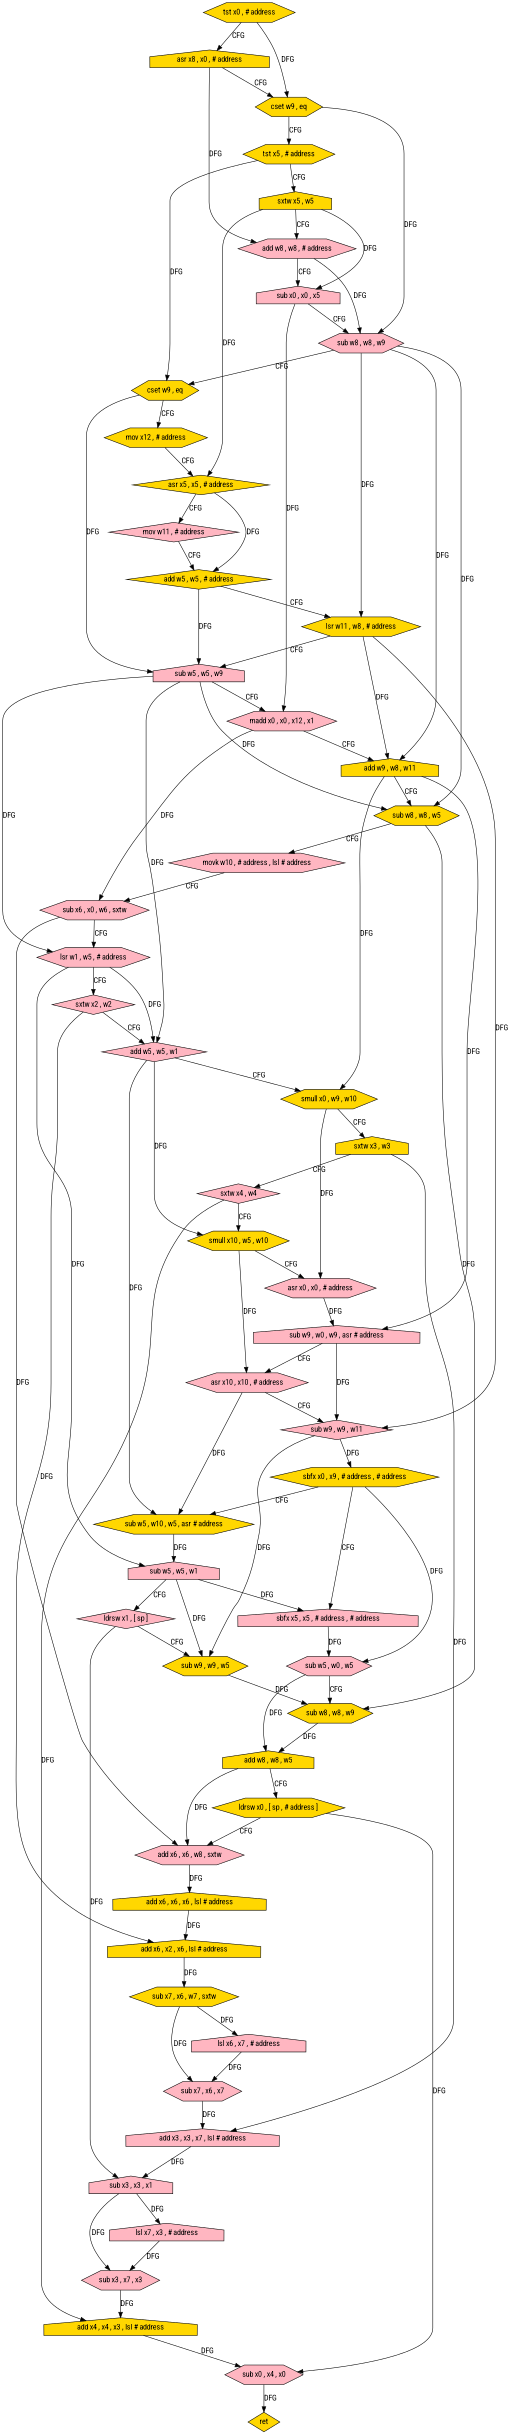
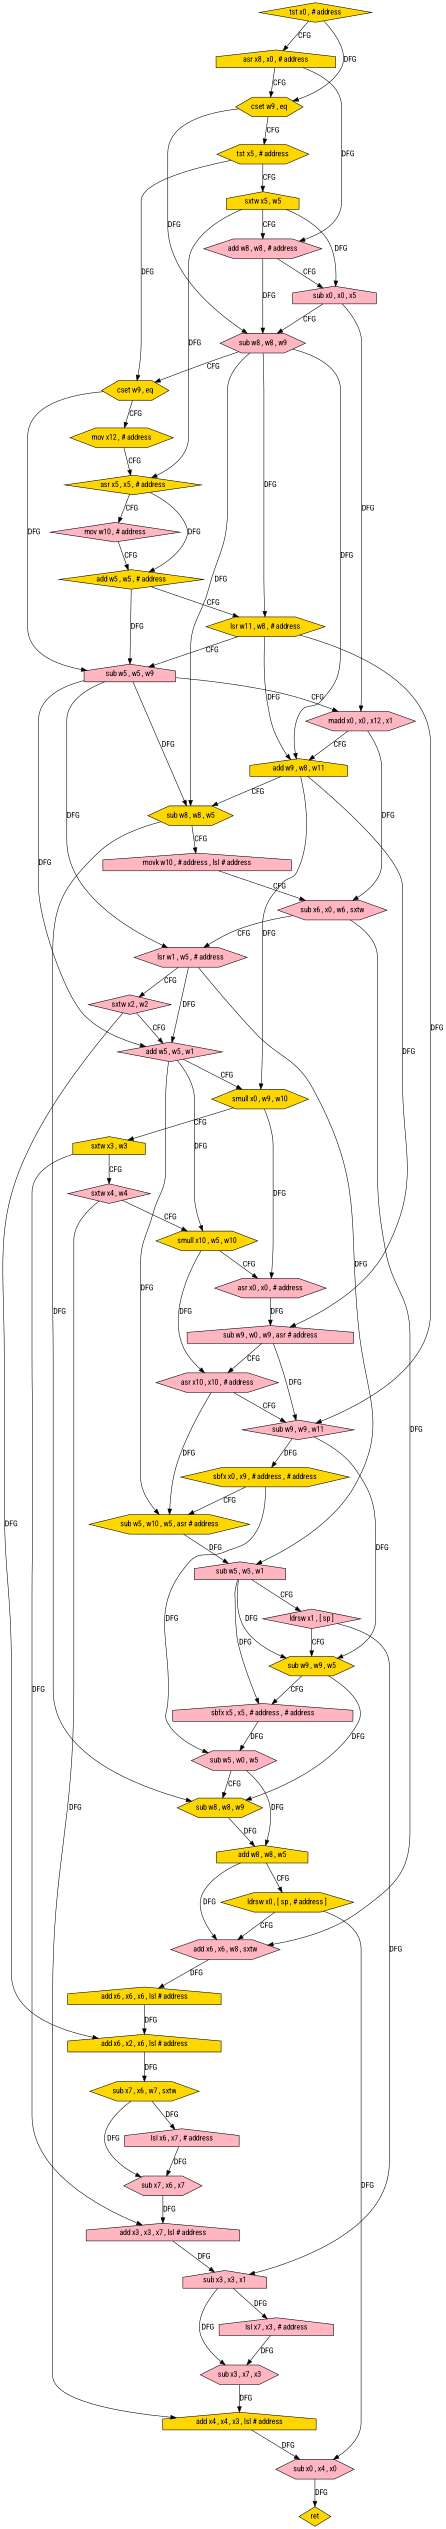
node "tst x0 , # address": shape hexagon -> diamond
node "mov w11 , # address": label "mov w11 , # address" -> "mov w10 , # address"
node "movk w10 , # address , lsl # address": shape hexagon -> house
edge "sbfx x0 , x9 , # address , # address" -> "sbfx x5 , x5 , # address , # address": now "sub w9 , w9 , w5" -> "sbfx x5 , x5 , # address , # address"
